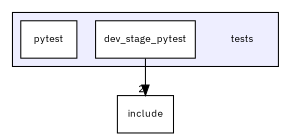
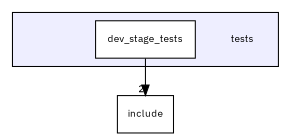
node "pytest": removed
node "dev_stage_pytest": label "dev_stage_pytest" -> "dev_stage_tests"
